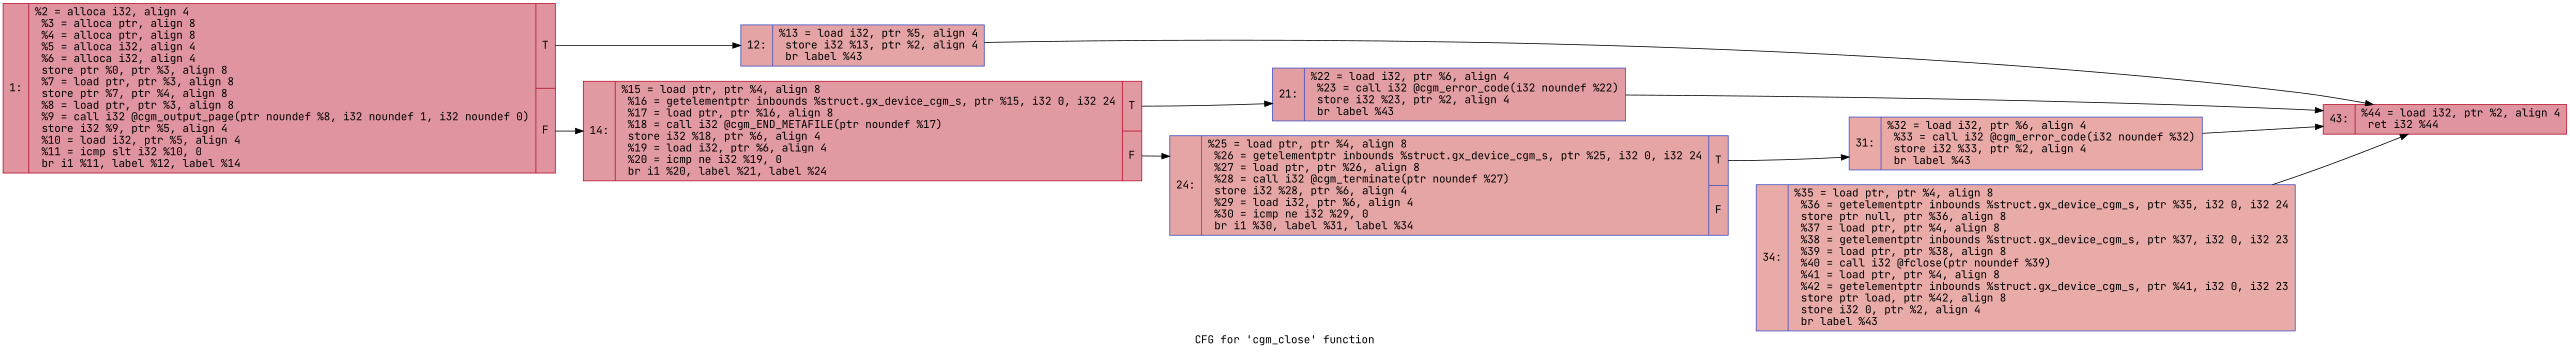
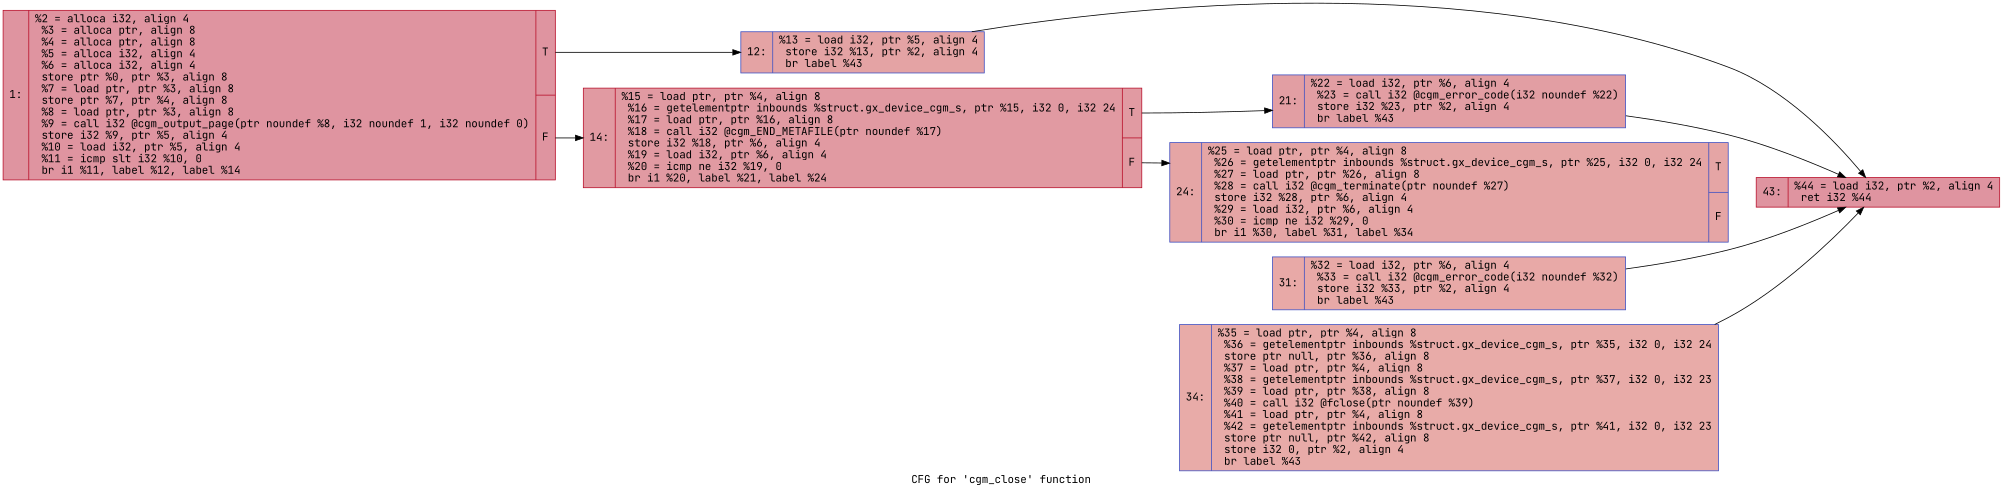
edge "24:" -> "31:": removed
node "34:": text "store ptr load, ptr %42, align 8" -> "store ptr null, ptr %42, align 8"
